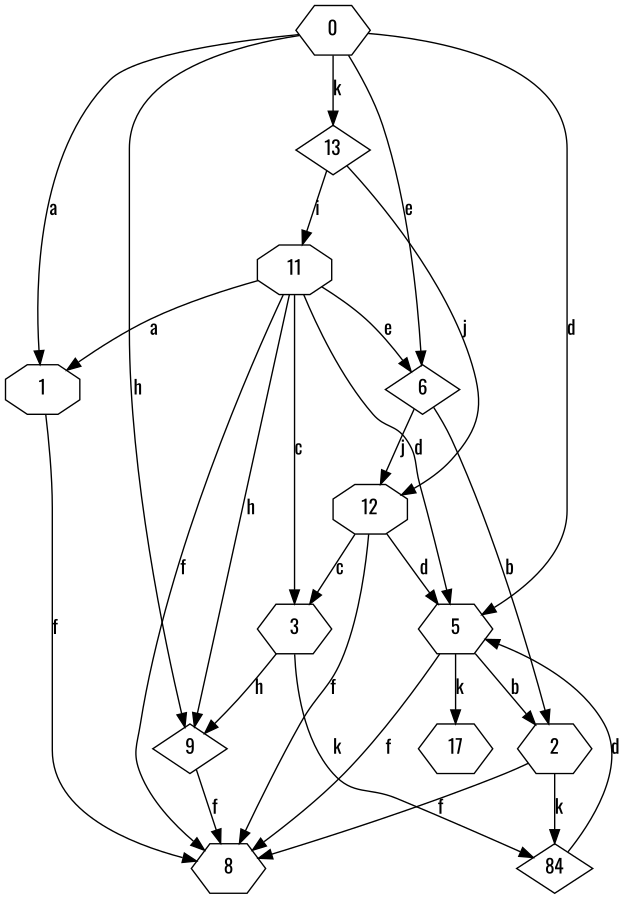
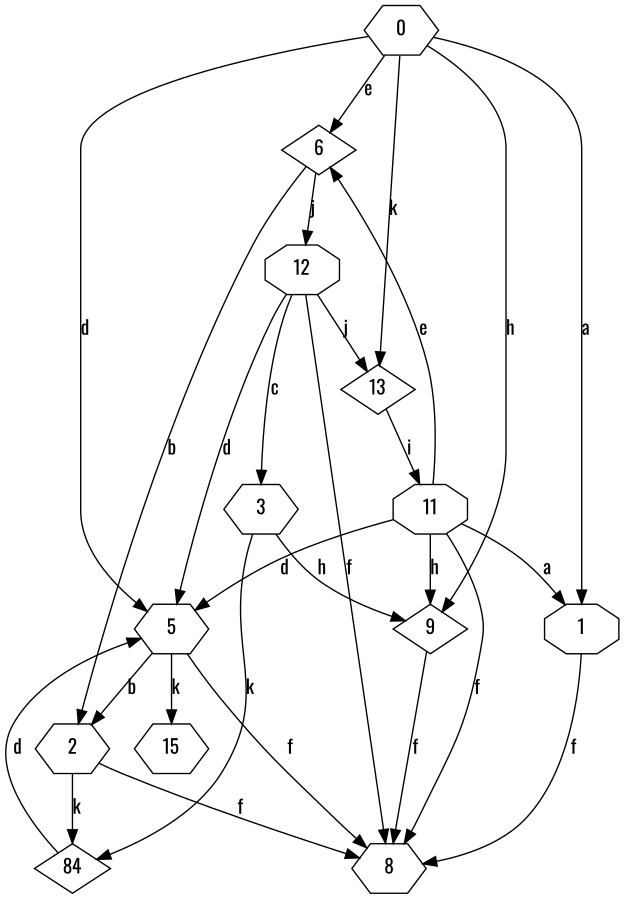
edge "13" -> "12": reversed
edge "11" -> "3": removed, label "c"
node "17": label "17" -> "15"
